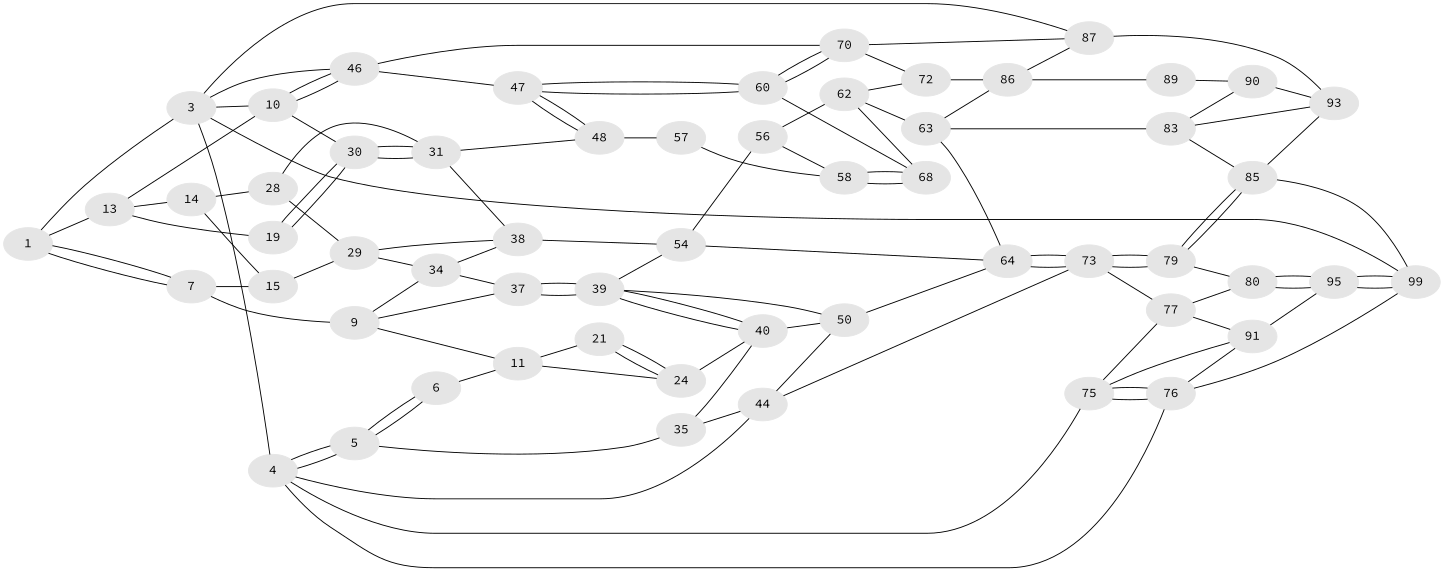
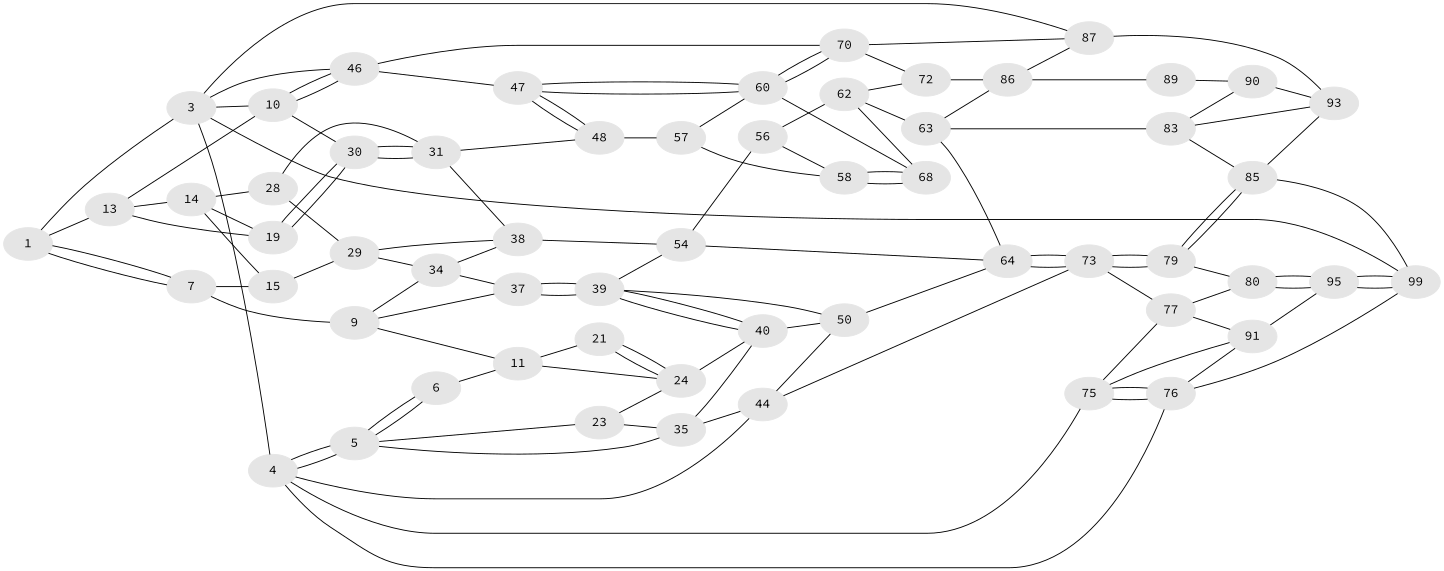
edge "60" -- "57": added
edge "14" -- "19": added
node "23": added
